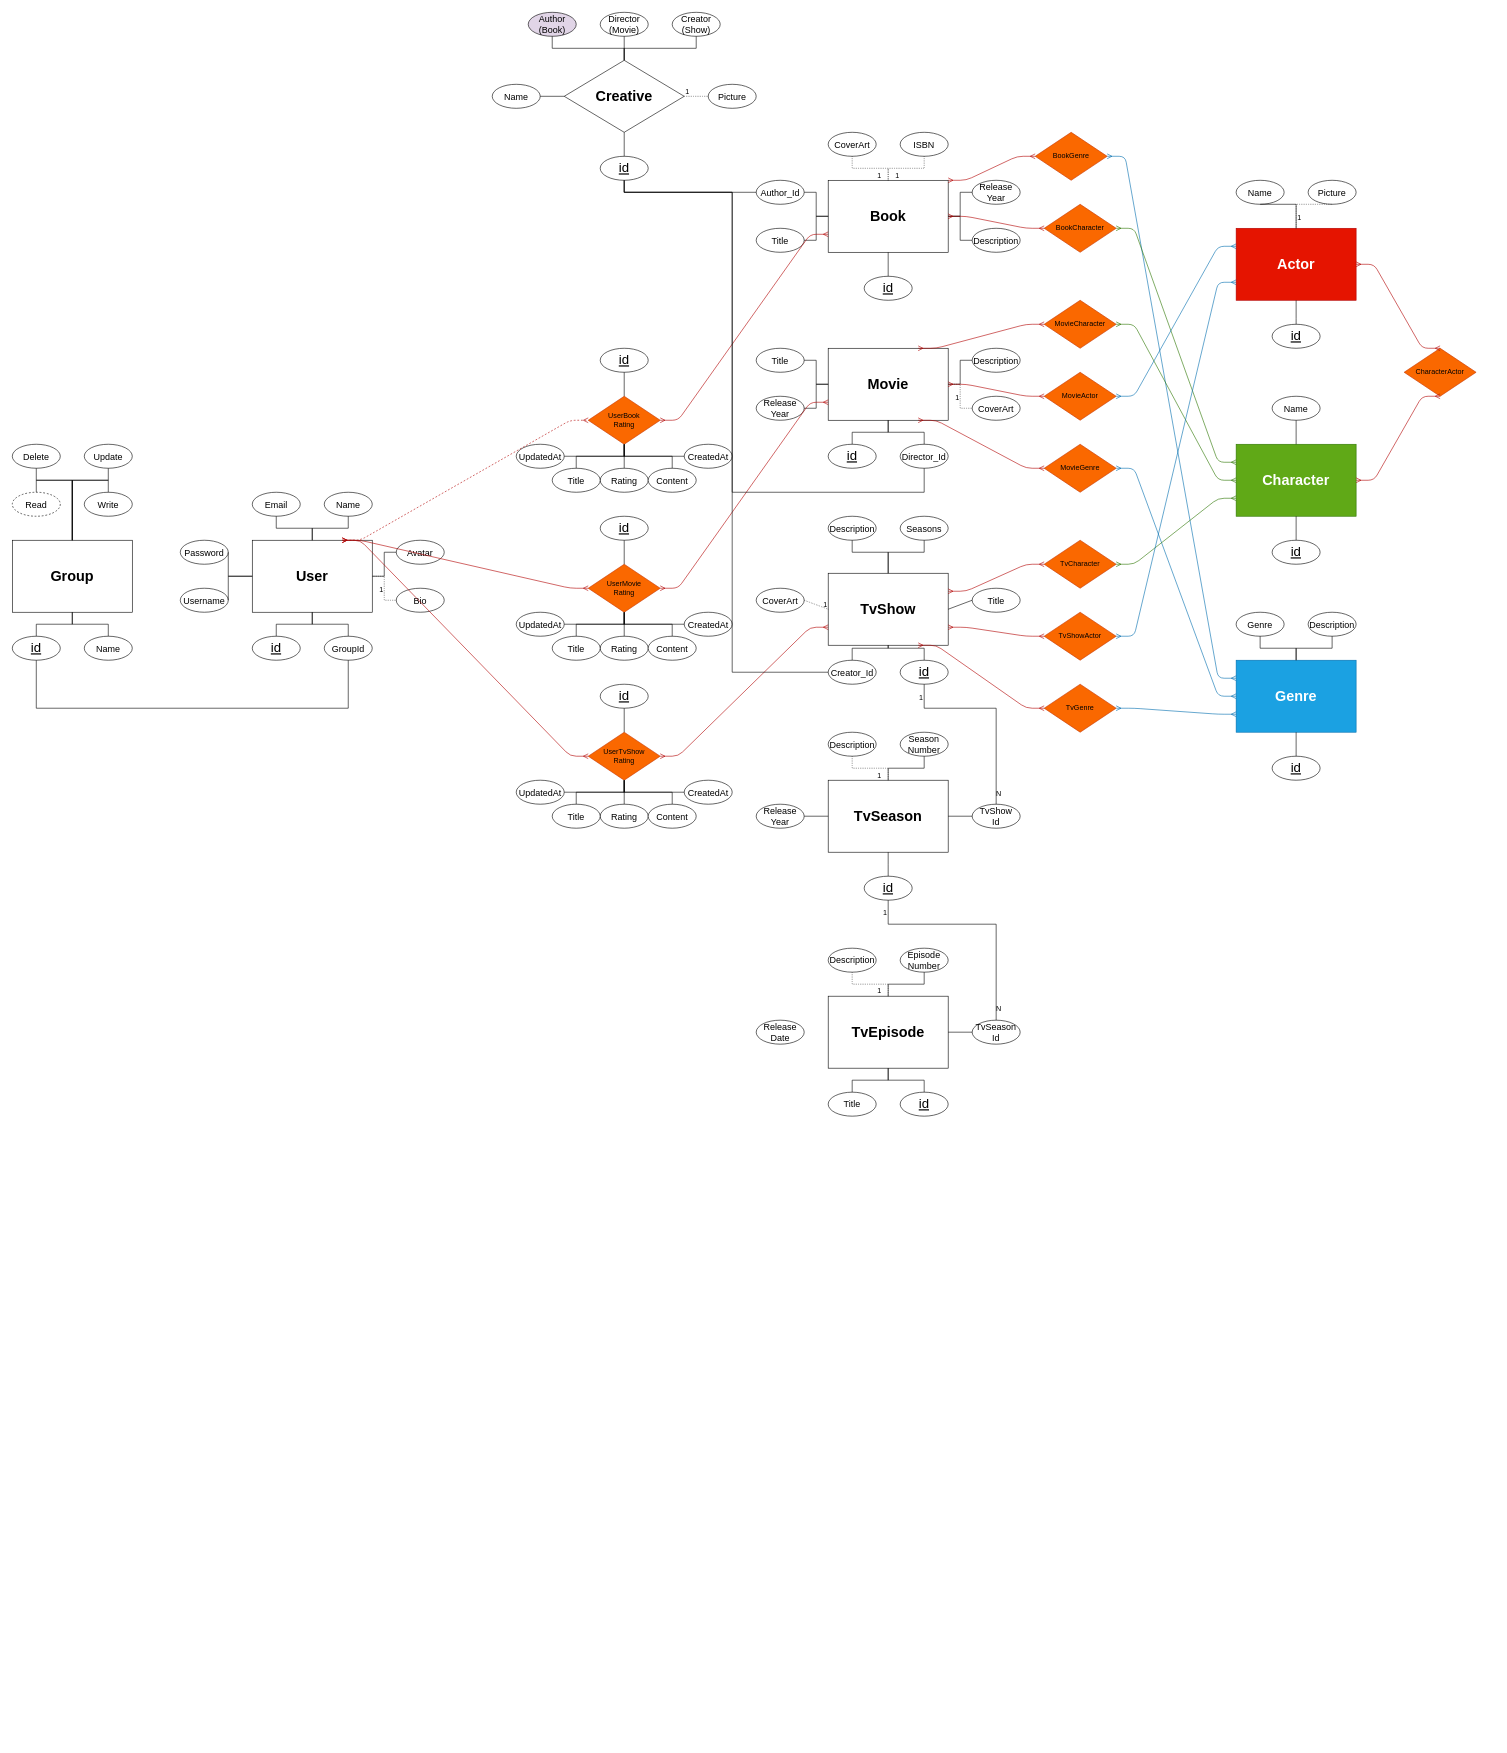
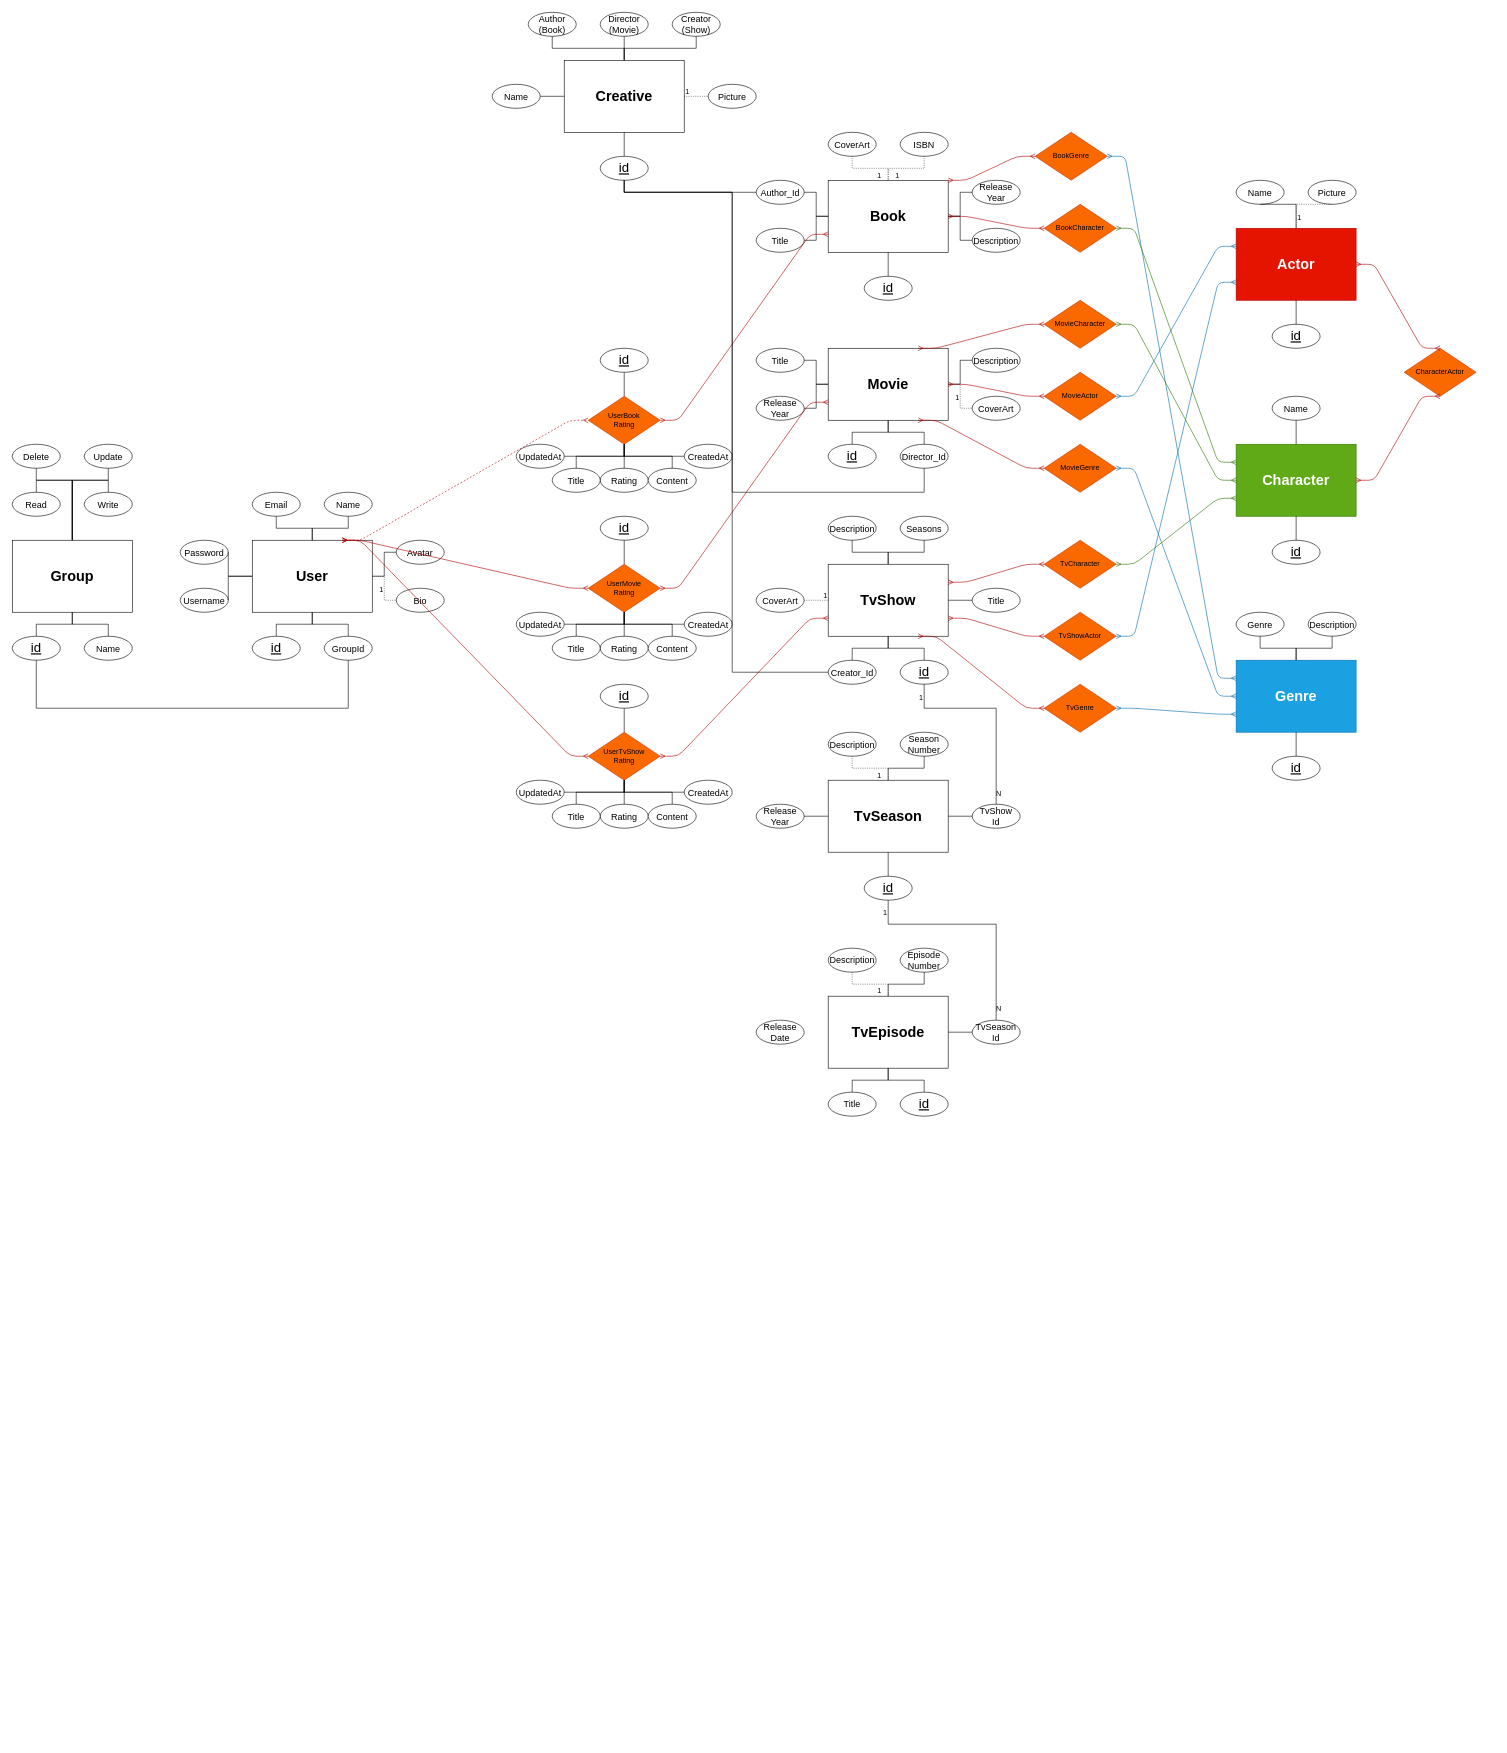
node "Author (Book)": fillcolor #e1d5e7 -> #ffffff
node "Creative": shape diamond -> rectangle
node "Read": style dashed -> solid
node "TvShow": moved (888, 609) -> (888, 600)
